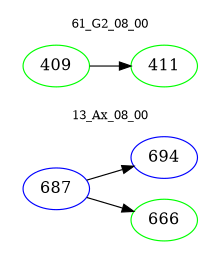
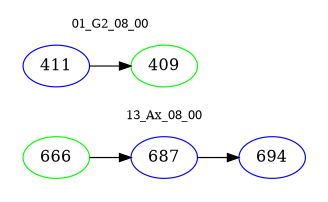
cluster "61_G2_08_00": label "61_G2_08_00" -> "01_G2_08_00"
edge "409" -> "411": reversed
node "411": color green -> blue
edge "687" -> "666": reversed
